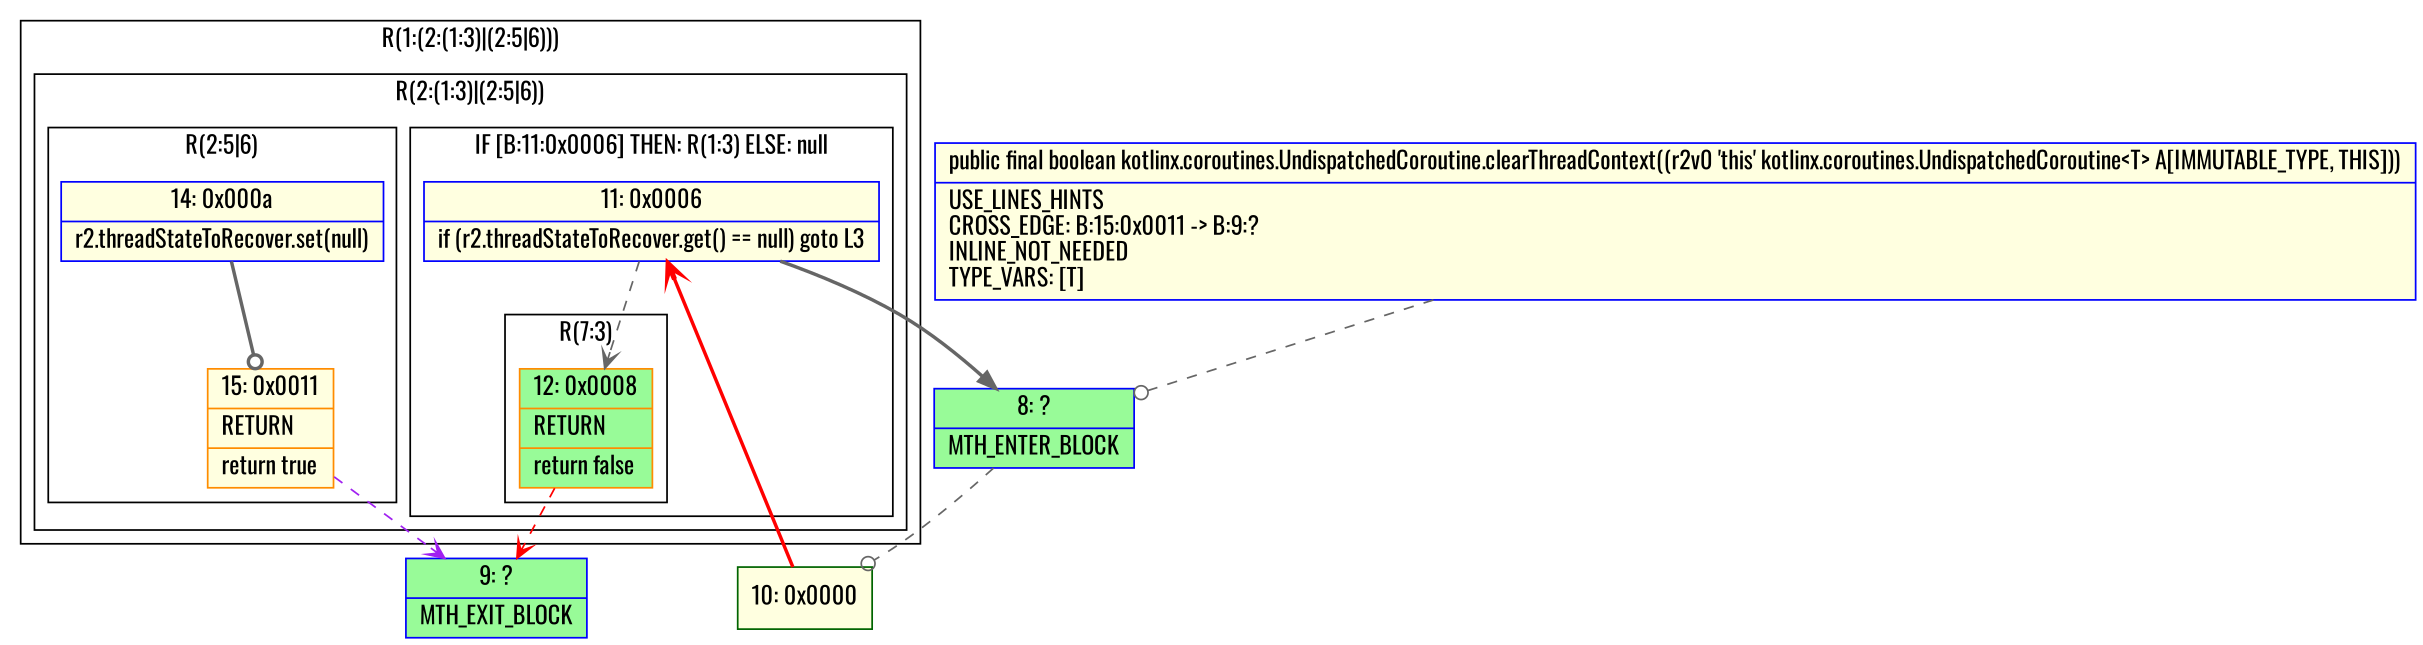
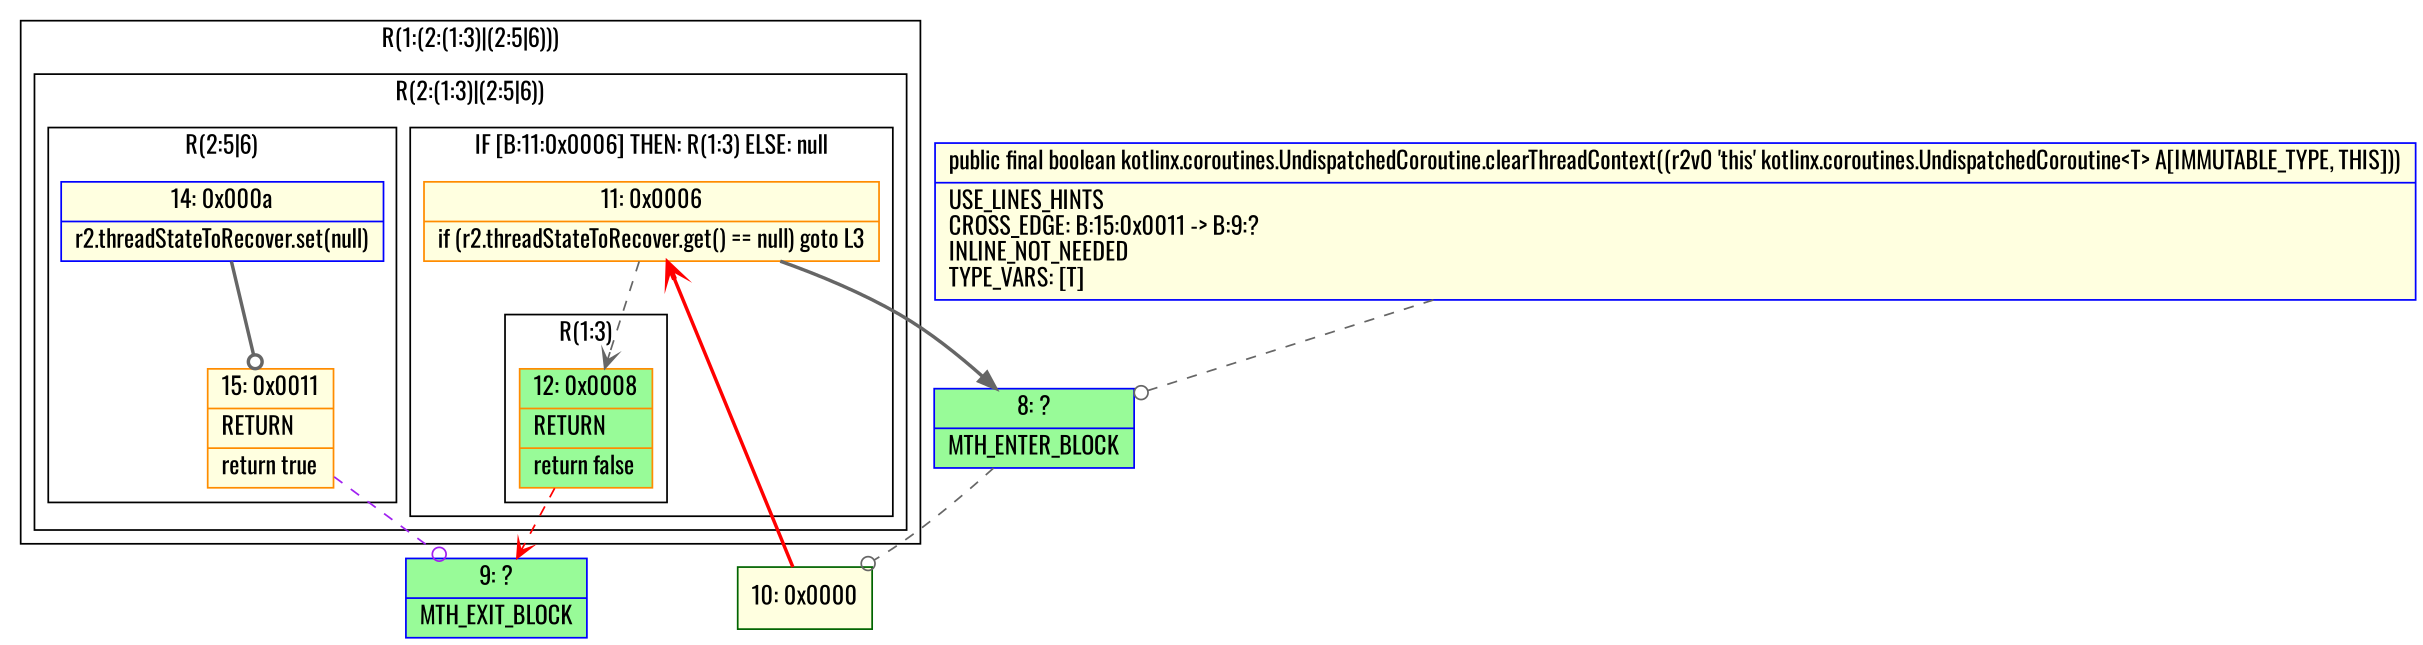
node "11: 0x0006": color blue -> darkorange
cluster "R(7:3)": label "R(7:3)" -> "R(1:3)"
edge "15: 0x0011" -> "9: ?": arrowhead vee -> odot
